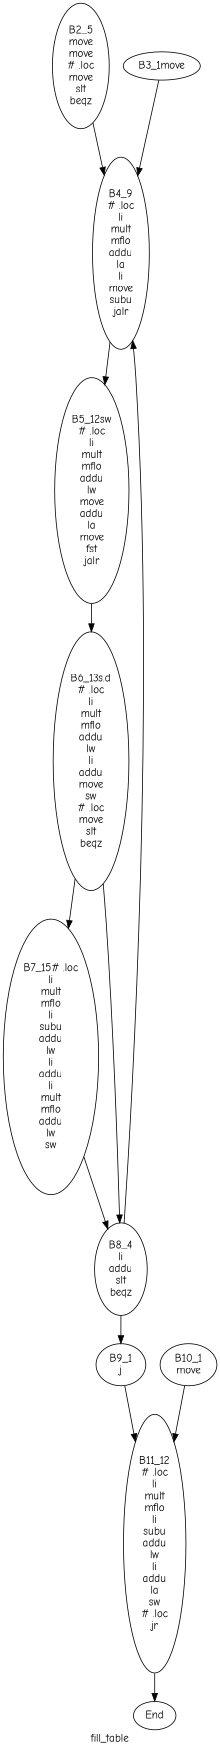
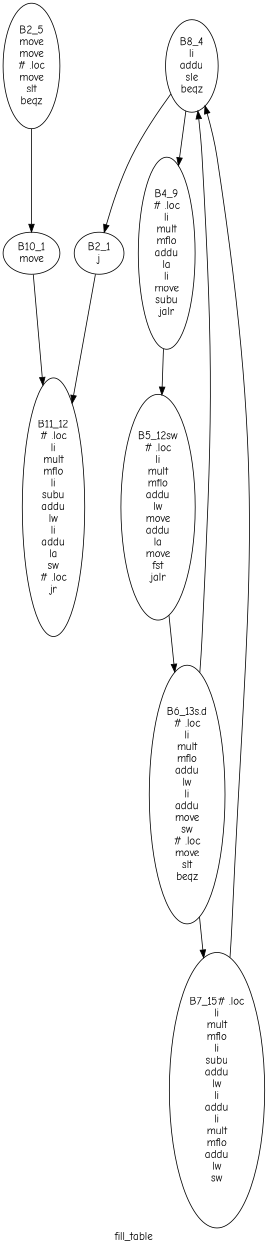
node "B3_1move": removed
edge "B2_5 move move # .loc move slt beqz" -> "B4_9 # .loc li mult mflo addu la li move subu jalr": now "B2_5 move move # .loc move slt beqz" -> "B10_1 move"
node "B8_4 li addu slt beqz": label "B8_4 li addu slt beqz" -> "B8_4 li addu sle beqz"
node "B9_1 j": label "B9_1 j" -> "B2_1 j"
node "End": removed
